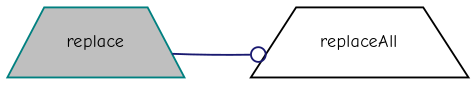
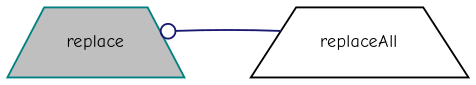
edge "replace" -> "replaceAll": reversed
